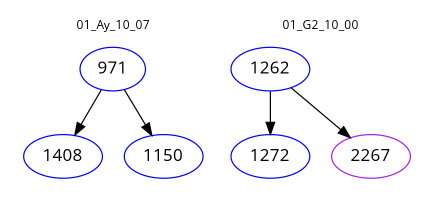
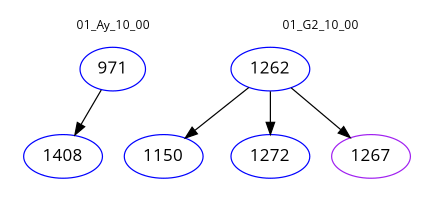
cluster "01_Ay_10_07": label "01_Ay_10_07" -> "01_Ay_10_00"
edge "971" -> "1150": now "1262" -> "1150"
node "2267": label "2267" -> "1267"
